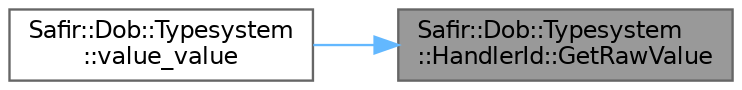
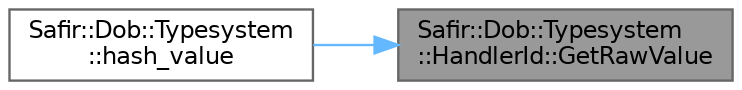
node "Safir::Dob::Typesystem ::value_value": label "Safir::Dob::Typesystem ::value_value" -> "Safir::Dob::Typesystem ::hash_value"
